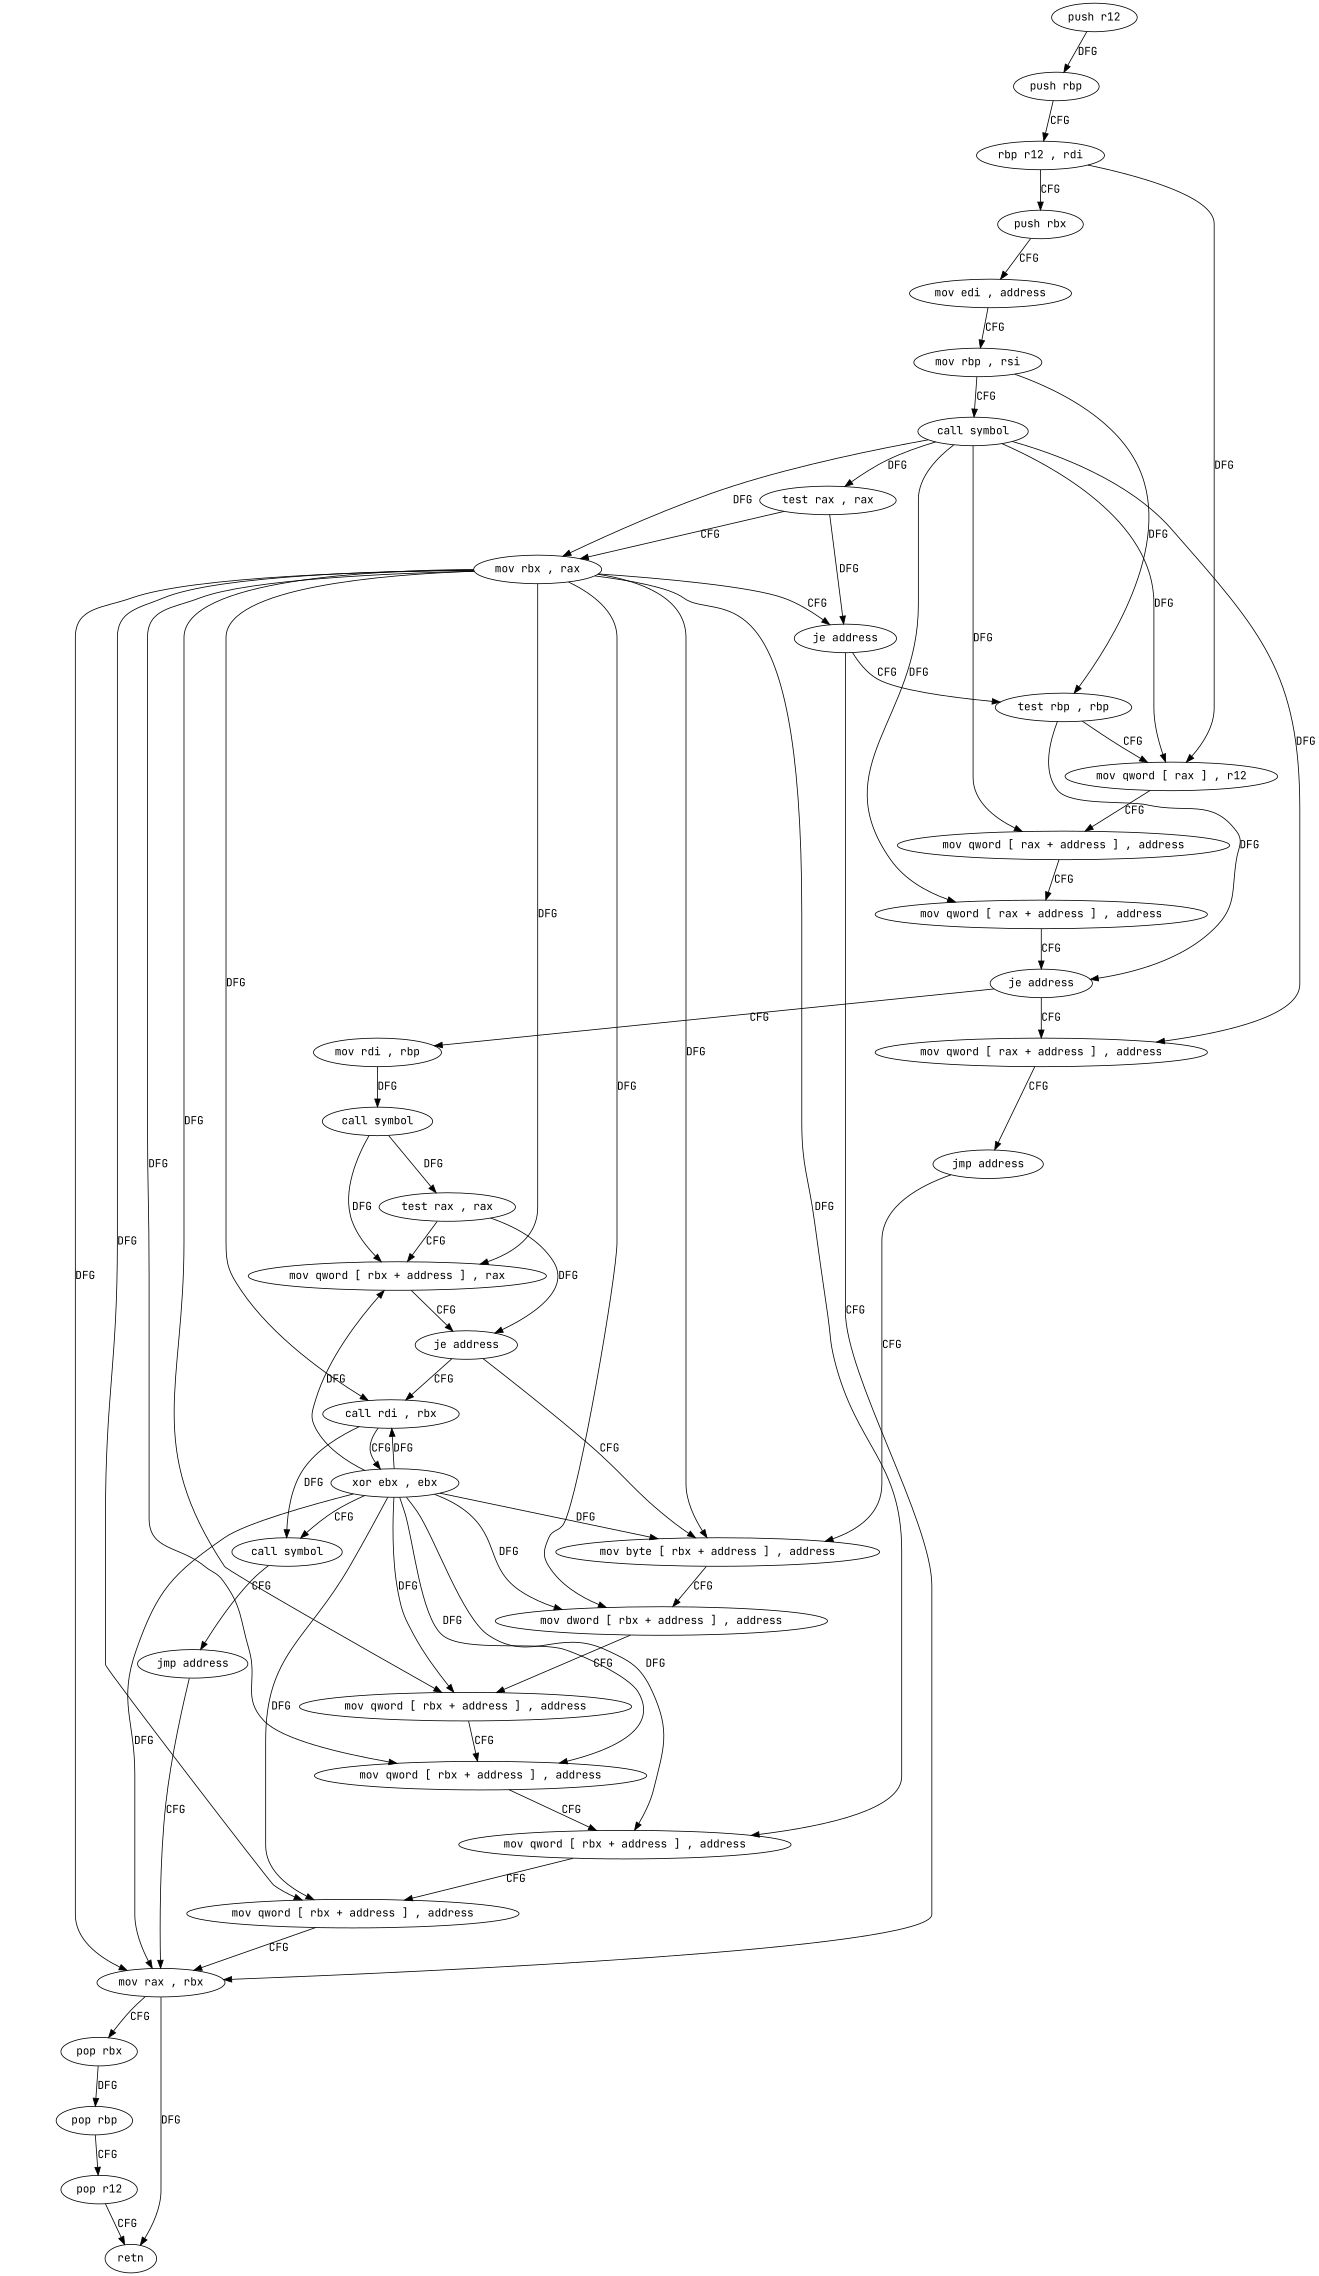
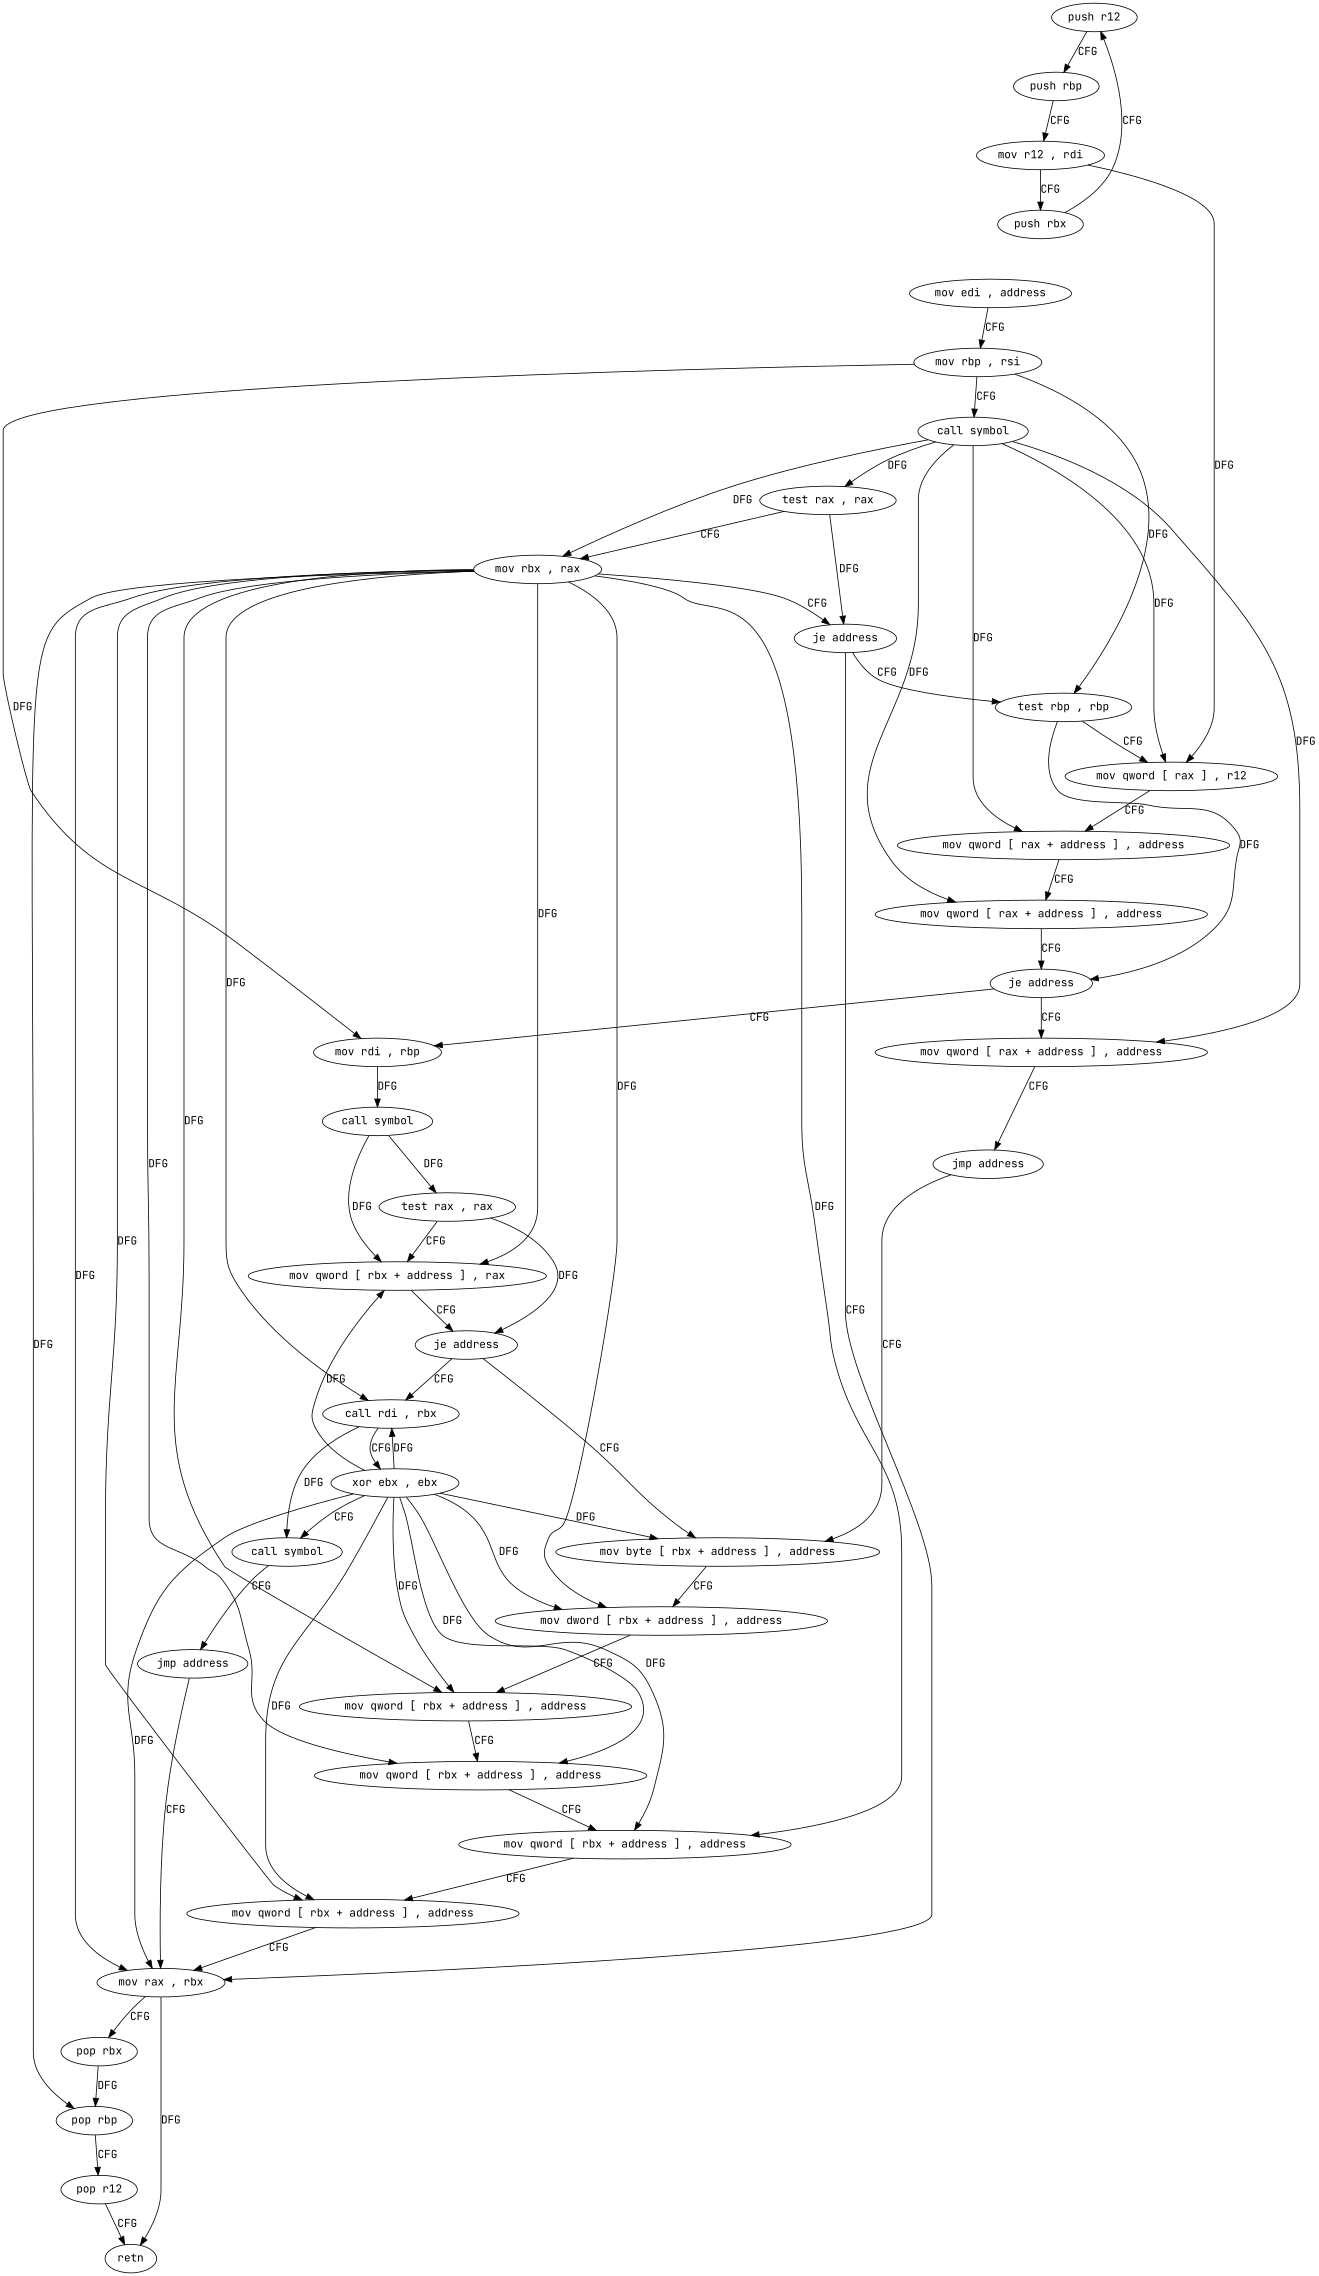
edge "push r12" -> "push rbp": label "DFG" -> "CFG"
node "rbp r12 , rdi": label "rbp r12 , rdi" -> "mov r12 , rdi"
edge "push rbx" -> "mov edi , address": now "push rbx" -> "push r12"
edge "mov rbp , rsi" -> "mov rdi , rbp": added, label "DFG"
edge "mov rbx , rax" -> "mov byte [ rbx + address ] , address": now "mov rbx , rax" -> "pop rbp"
